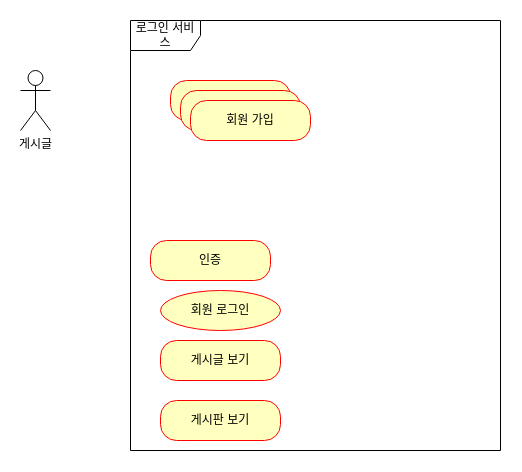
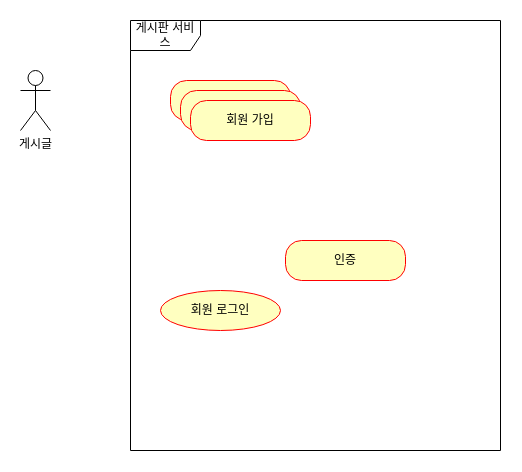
node "로그인 서비스": label "로그인 서비스" -> "게시판 서비스"
node "인증": moved (211, 261) -> (346, 261)
node "게시글 보기": removed
node "게시판 보기": removed
